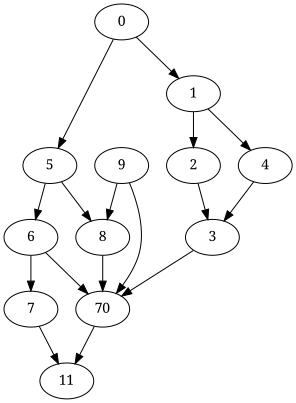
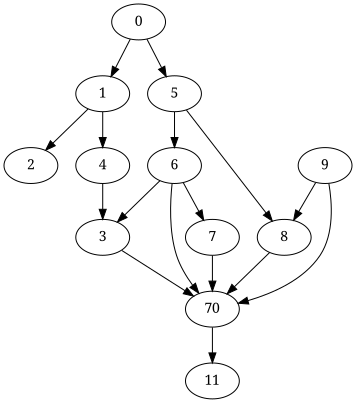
edge "2" -> "3": now "6" -> "3"
edge "7" -> "11": now "7" -> "70"
